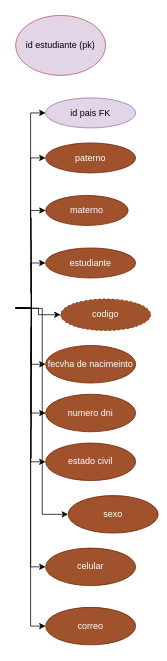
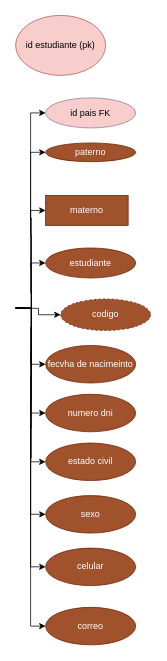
node "id estudiante (pk)": fillcolor #e1d5e7 -> #f8cecc
node "id pais FK": fillcolor #e1d5e7 -> #f8cecc
node "paterno": size 90x30 -> 90x19
node "materno": shape ellipse -> rectangle
node "sexo": moved (113, 514) -> (90, 514)
